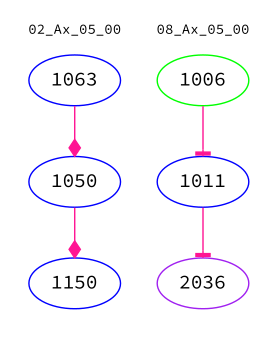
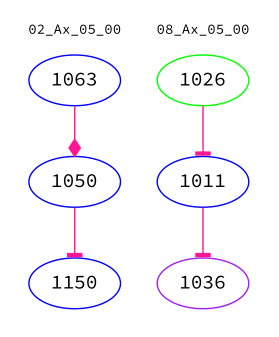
node "1006": label "1006" -> "1026"
edge "1050" -> "1150": arrowhead diamond -> tee
node "2036": label "2036" -> "1036"
